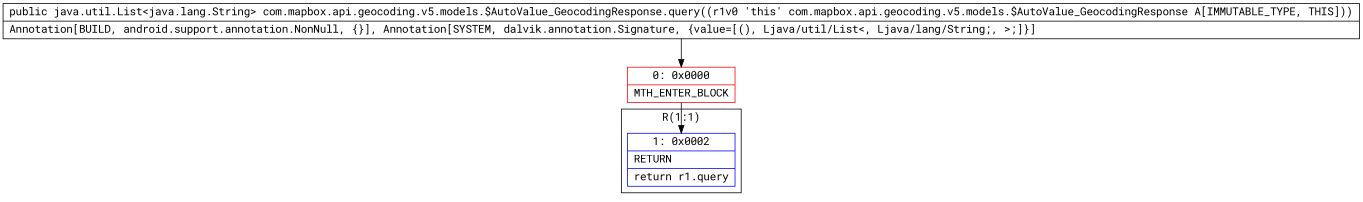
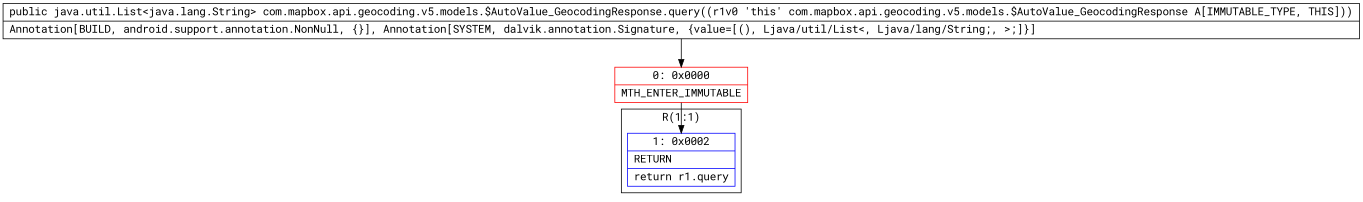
node "0: 0x0000": text "MTH_ENTER_BLOCK" -> "MTH_ENTER_IMMUTABLE"
